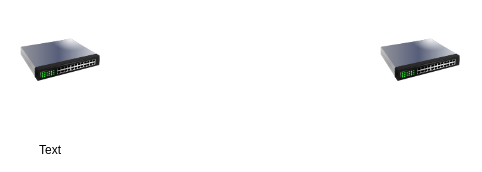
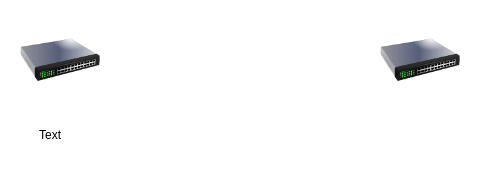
node "Text": moved (51, 151) -> (51, 136)
